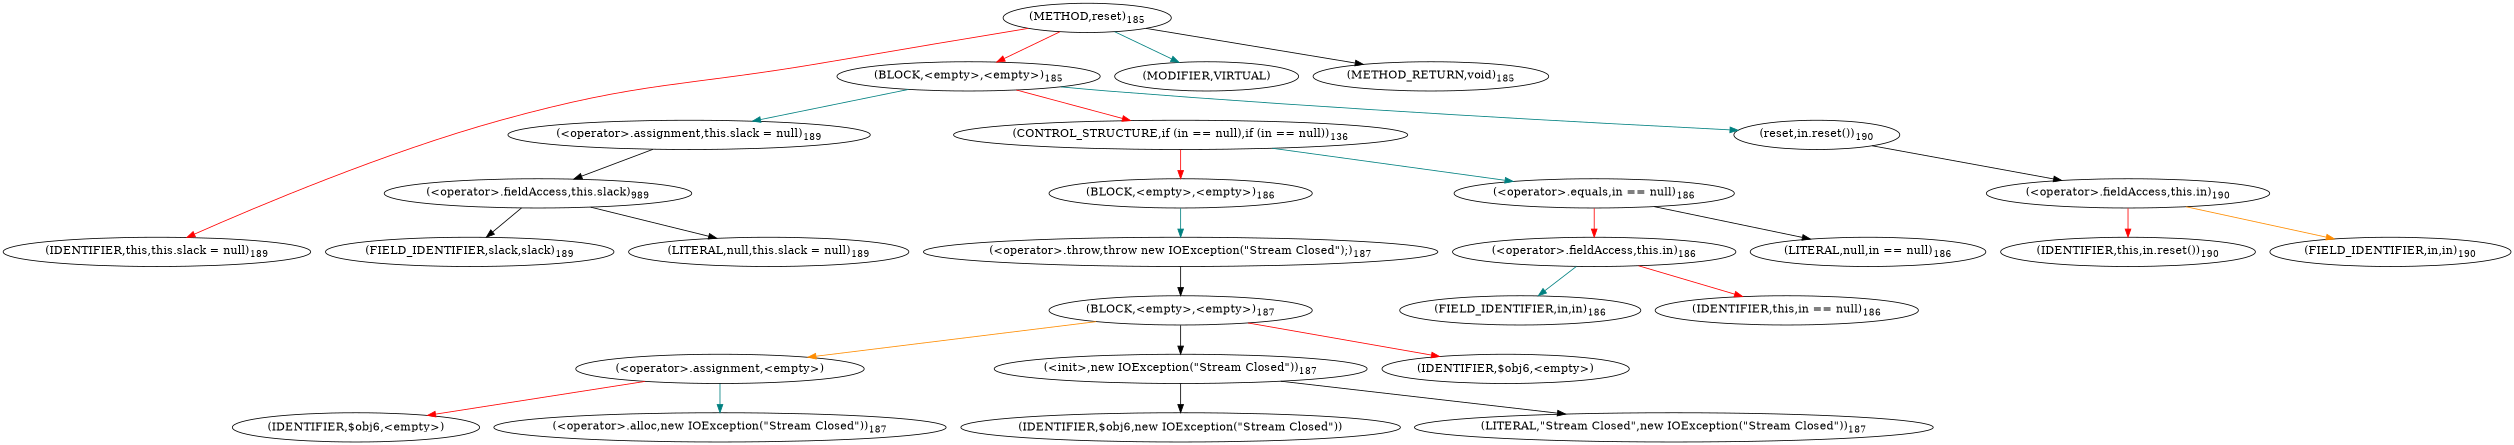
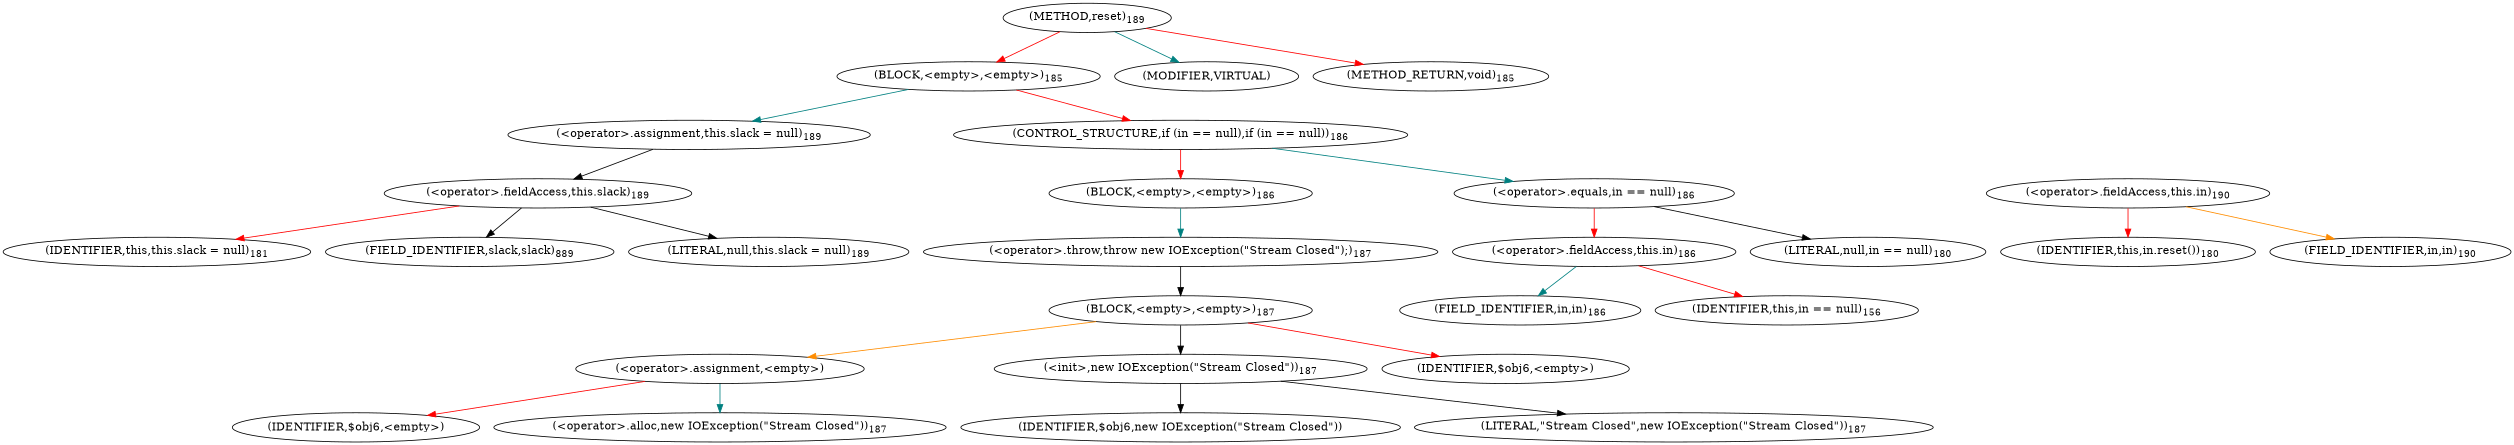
node "(METHOD,reset)": text "185" -> "189"
edge "(METHOD,reset)" -> "(METHOD_RETURN,void)": color black -> red
edge "(METHOD,reset)" -> "(IDENTIFIER,this,this.slack = null)": now "(<operator>.fieldAccess,this.slack)" -> "(IDENTIFIER,this,this.slack = null)"
node "(CONTROL_STRUCTURE,if (in == null),if (in == null))": text "136" -> "186"
node "(reset,in.reset())": removed
node "(<operator>.fieldAccess,this.slack)": text "989" -> "189"
node "(IDENTIFIER,this,this.slack = null)": text "189" -> "181"
node "(FIELD_IDENTIFIER,slack,slack)": text "189" -> "889"
node "(LITERAL,null,in == null)": text "186" -> "180"
node "(IDENTIFIER,this,in.reset())": text "190" -> "180"
node "(IDENTIFIER,this,in == null)": text "186" -> "156"
